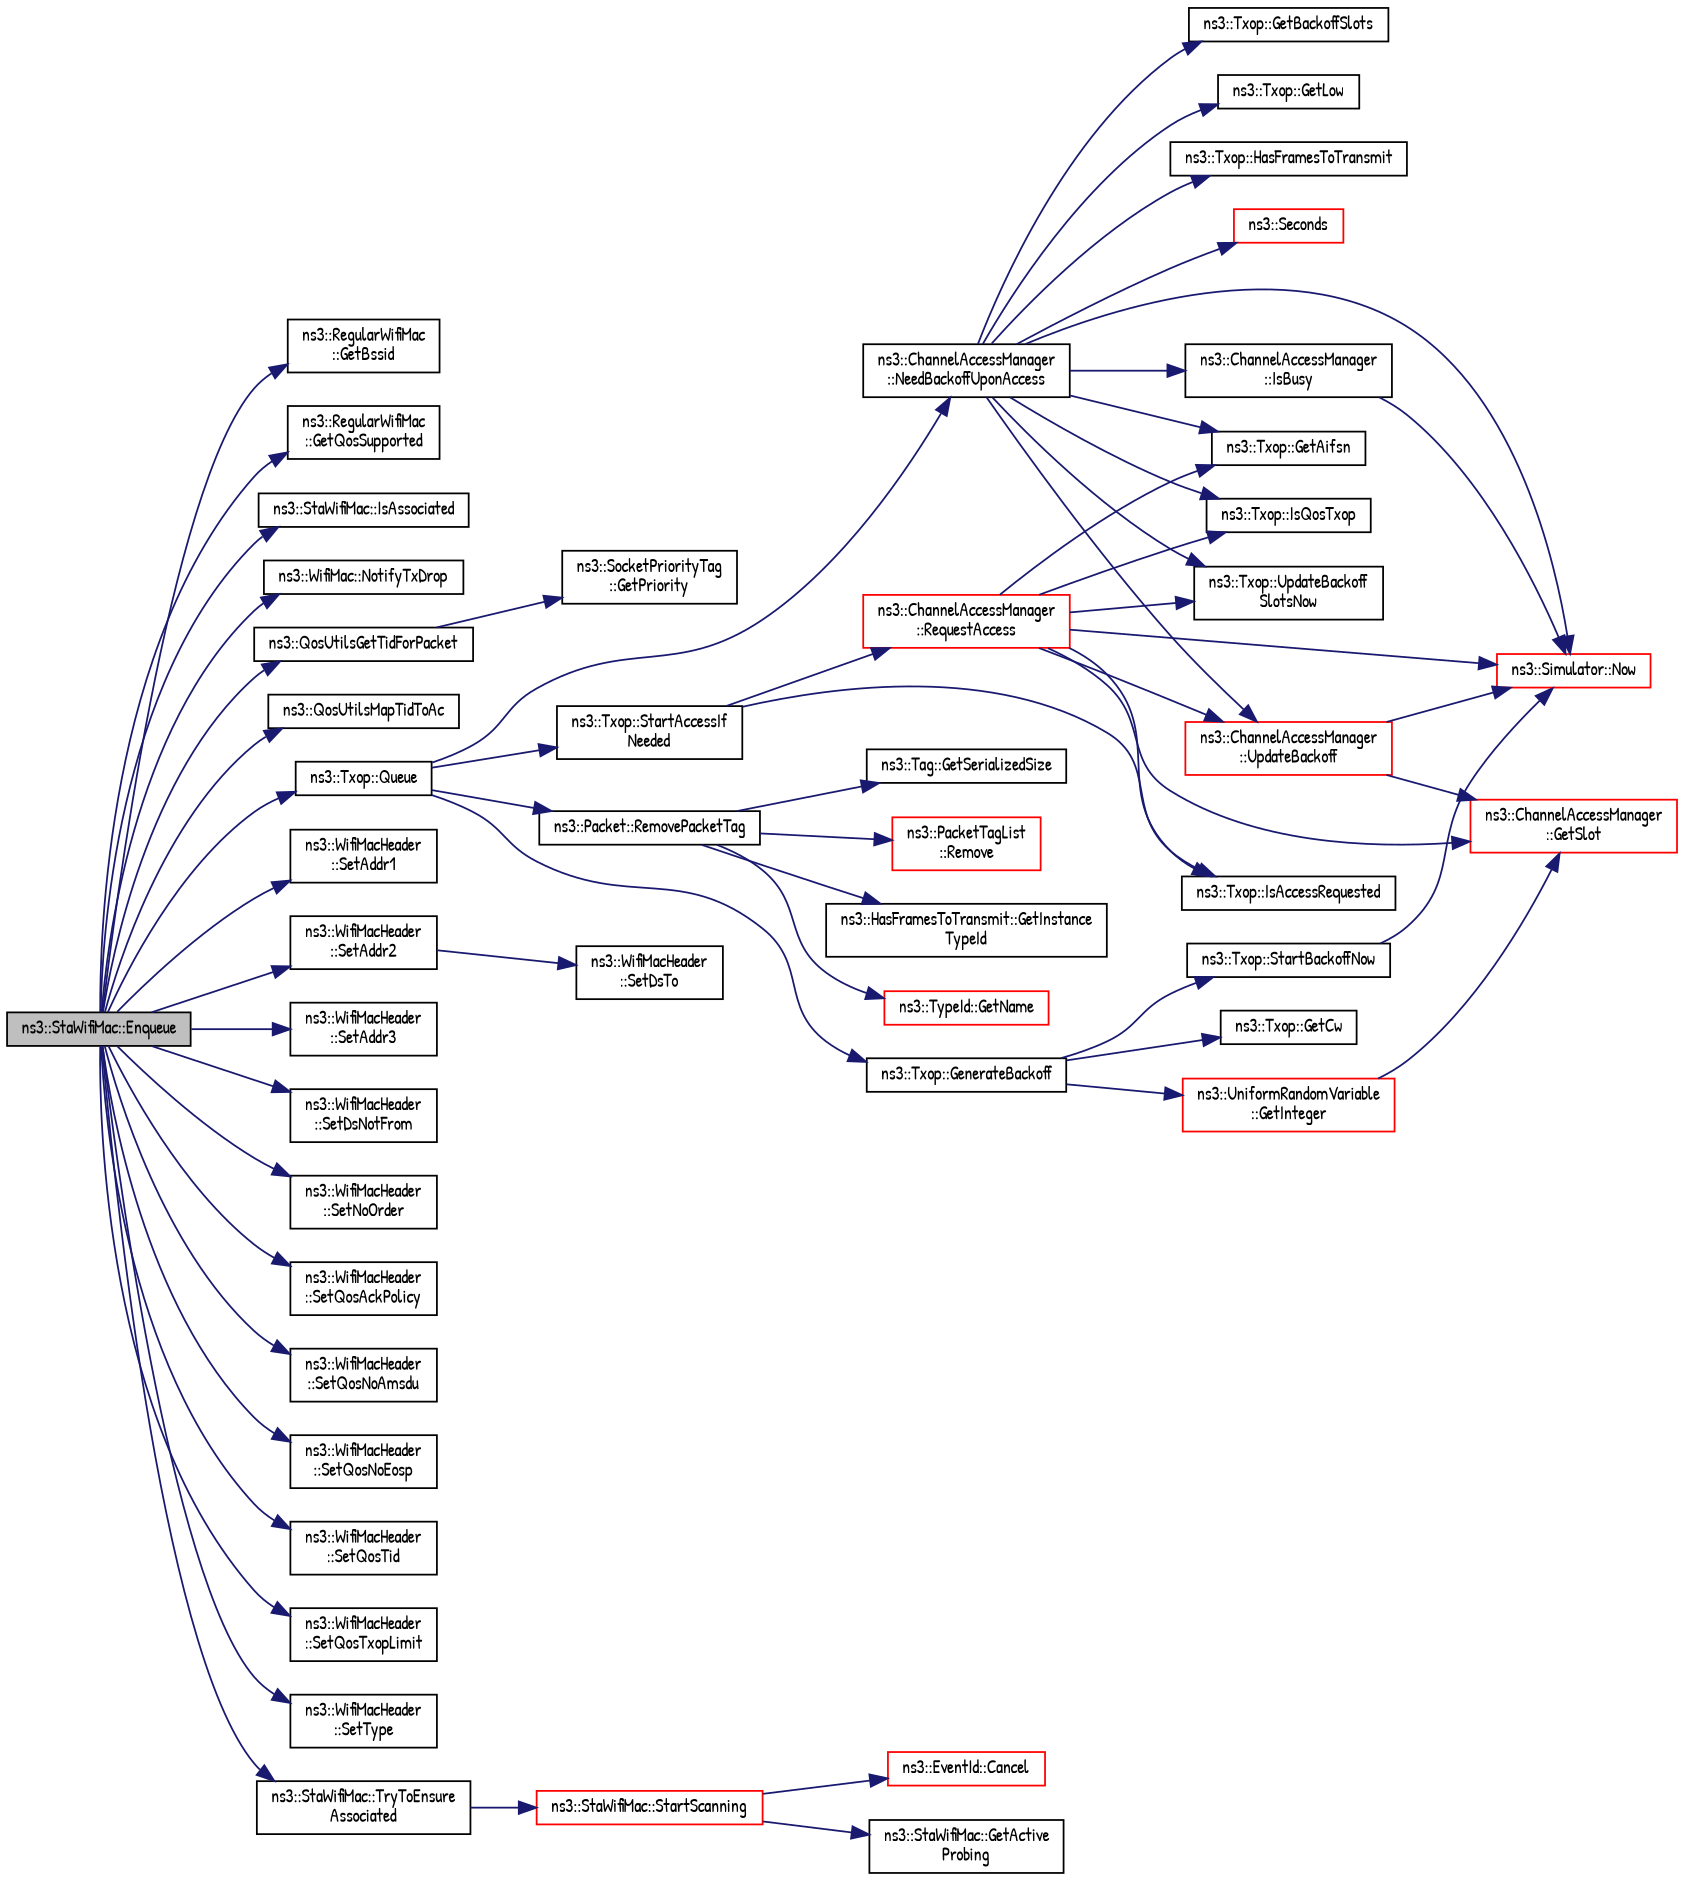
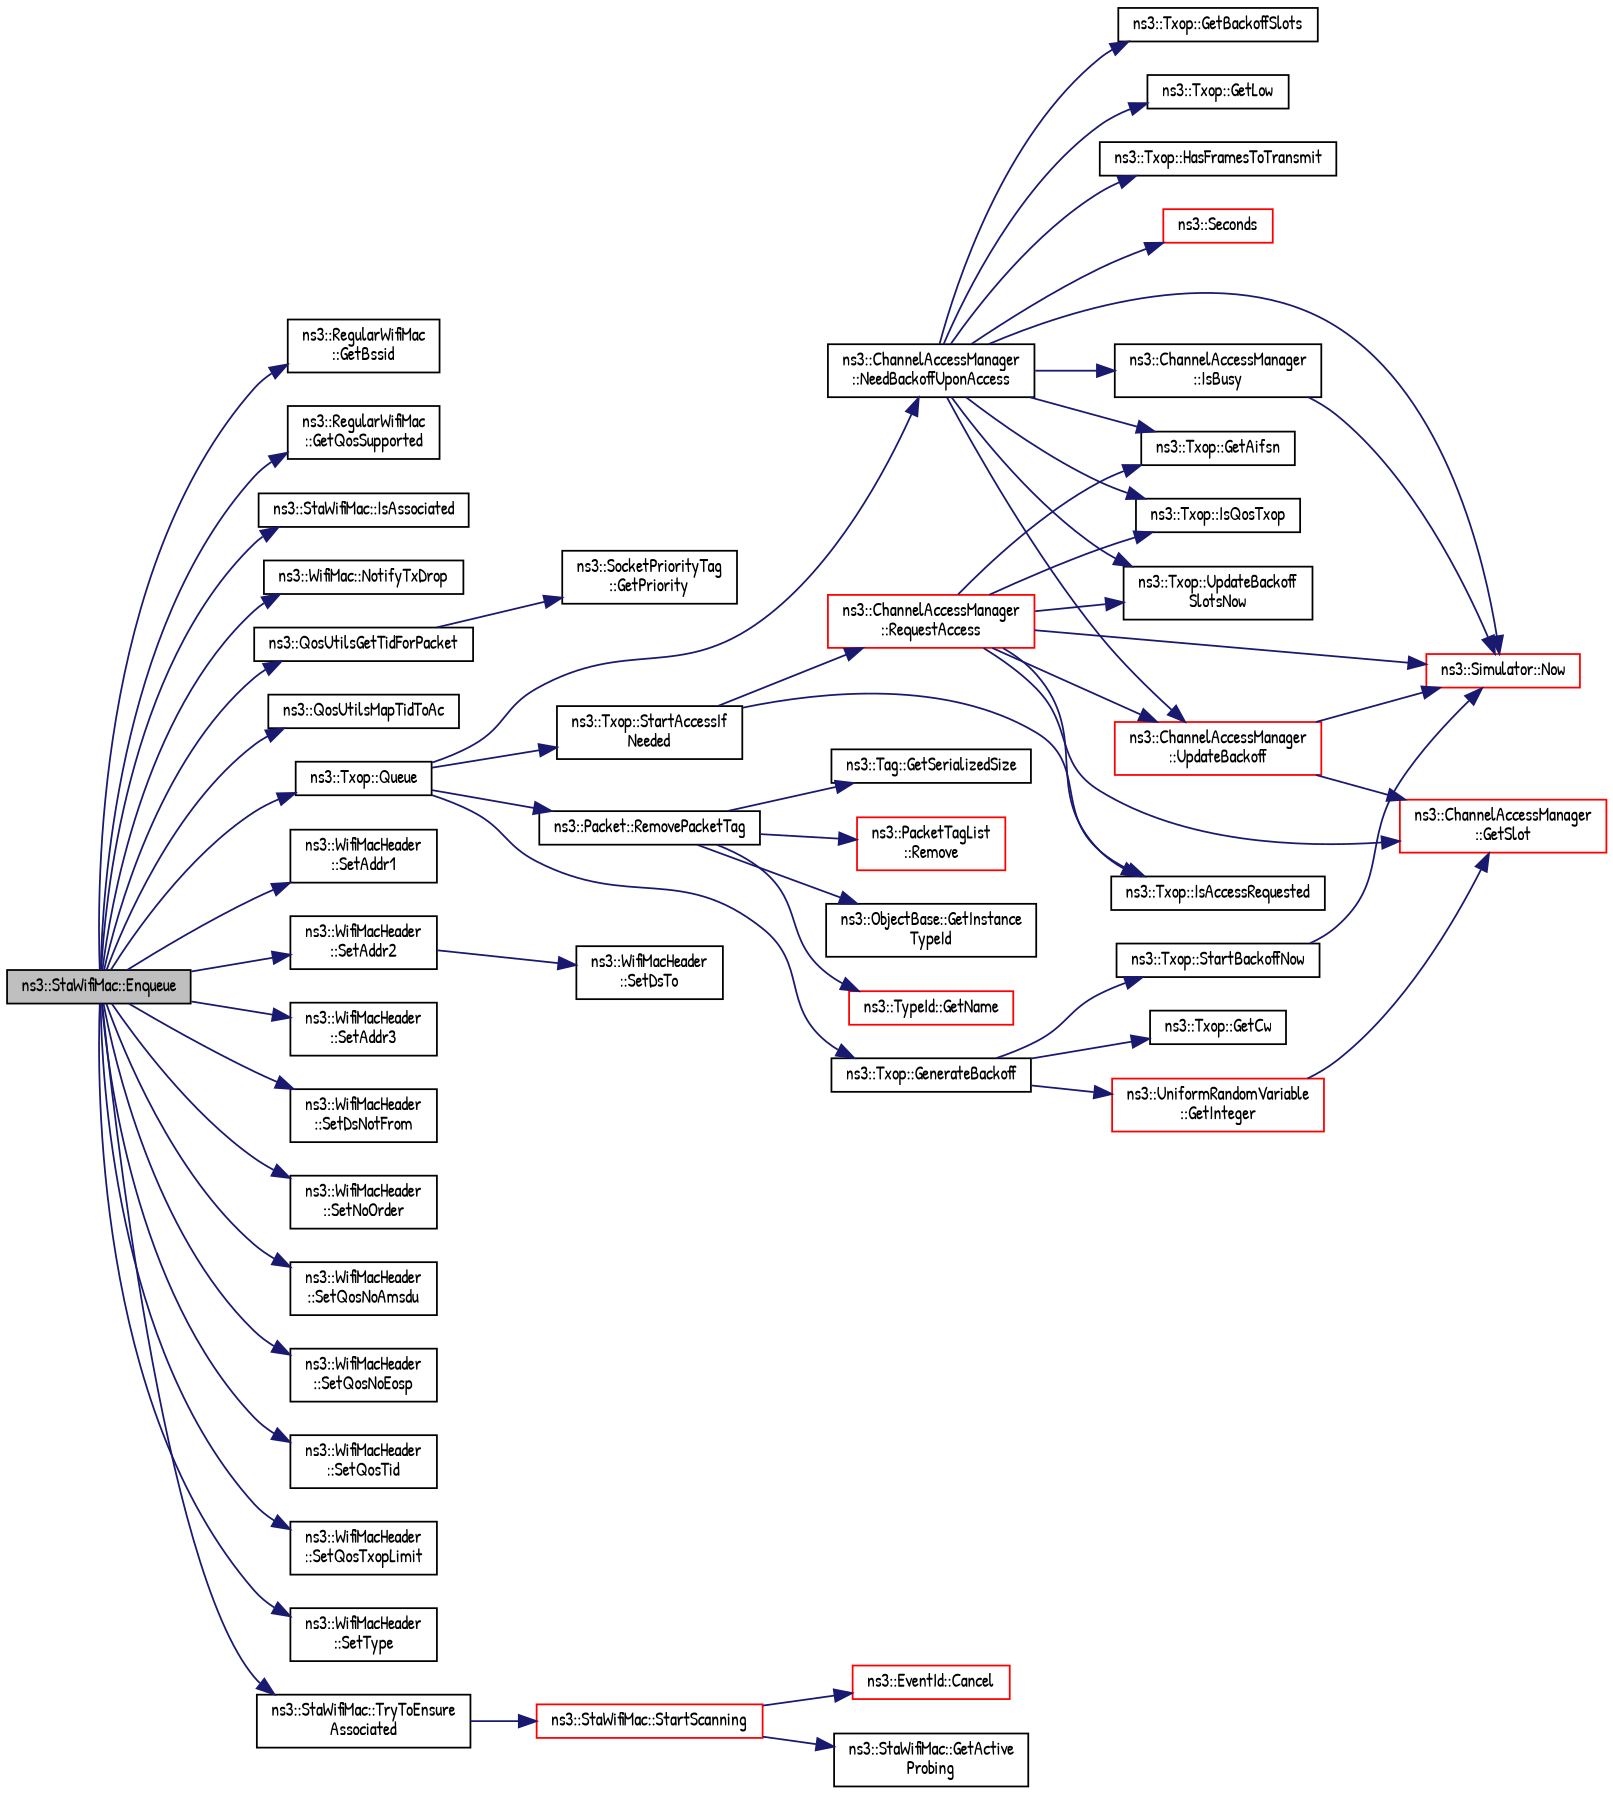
node "ns3::HasFramesToTransmit::GetInstance TypeId": label "ns3::HasFramesToTransmit::GetInstance TypeId" -> "ns3::ObjectBase::GetInstance TypeId"
node "ns3::WifiMacHeader ::SetQosAckPolicy": removed
